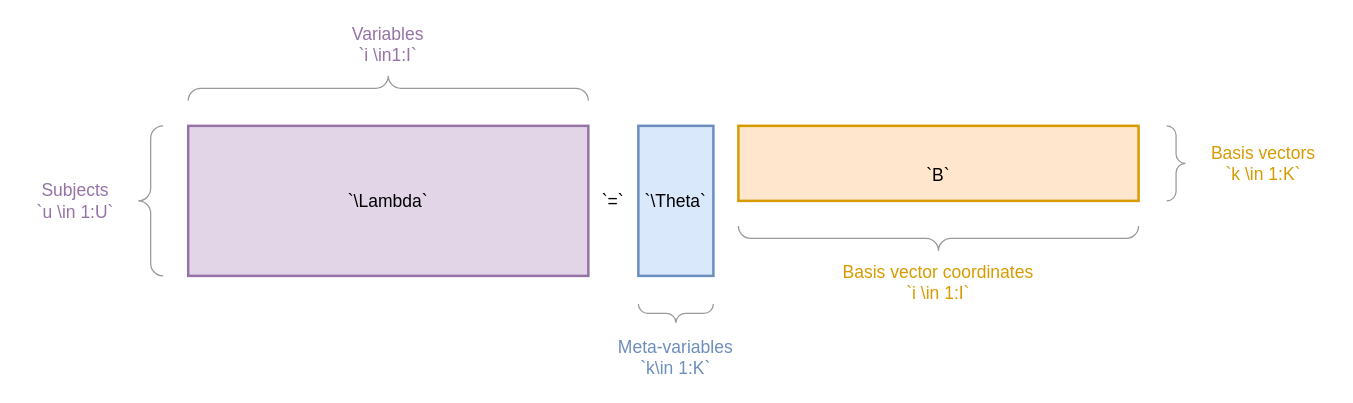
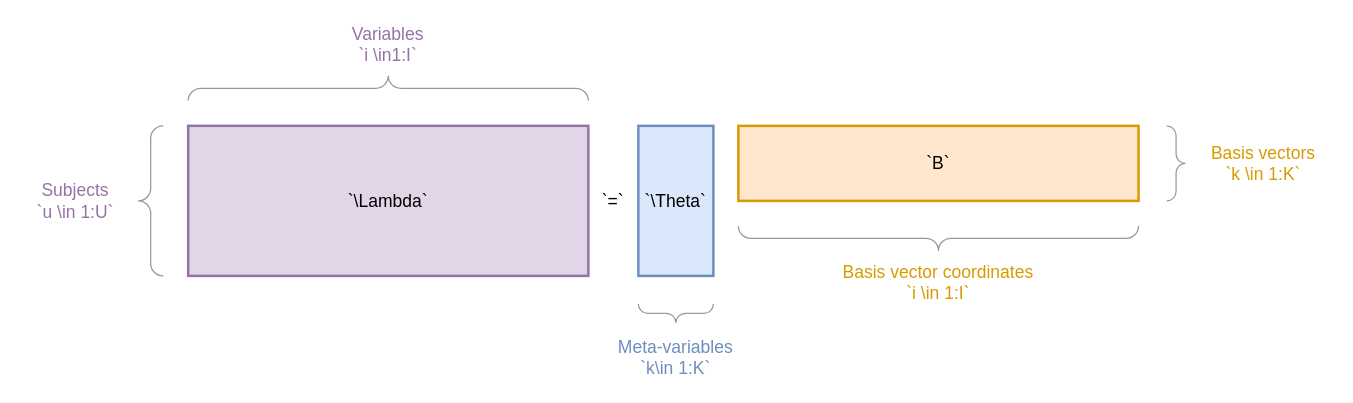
node "`B`": moved (938, 176) -> (938, 163)
